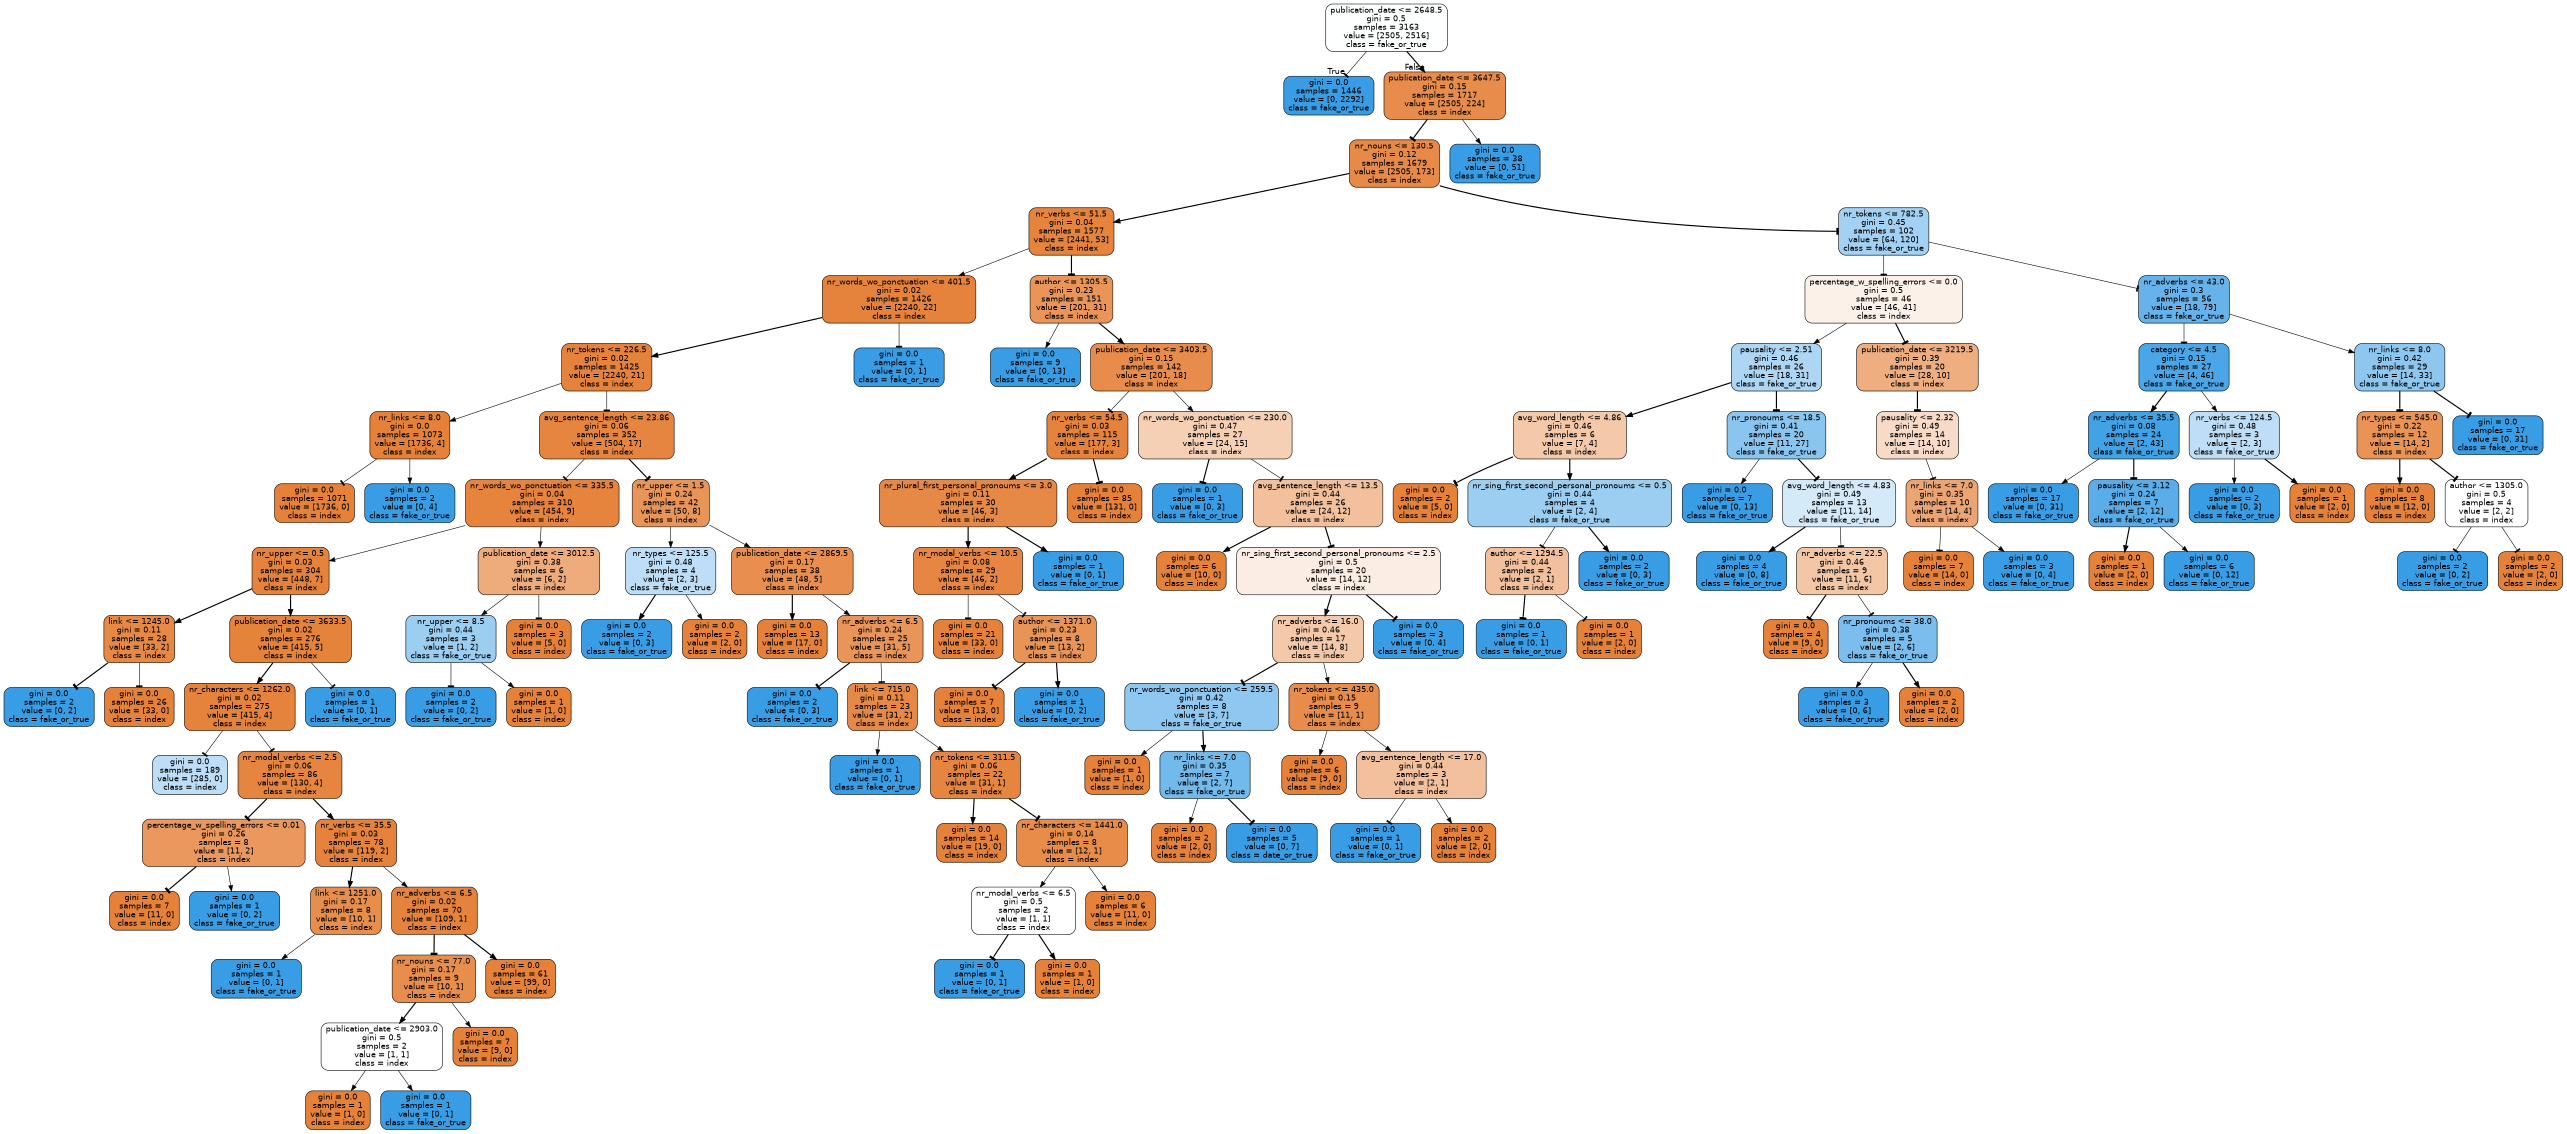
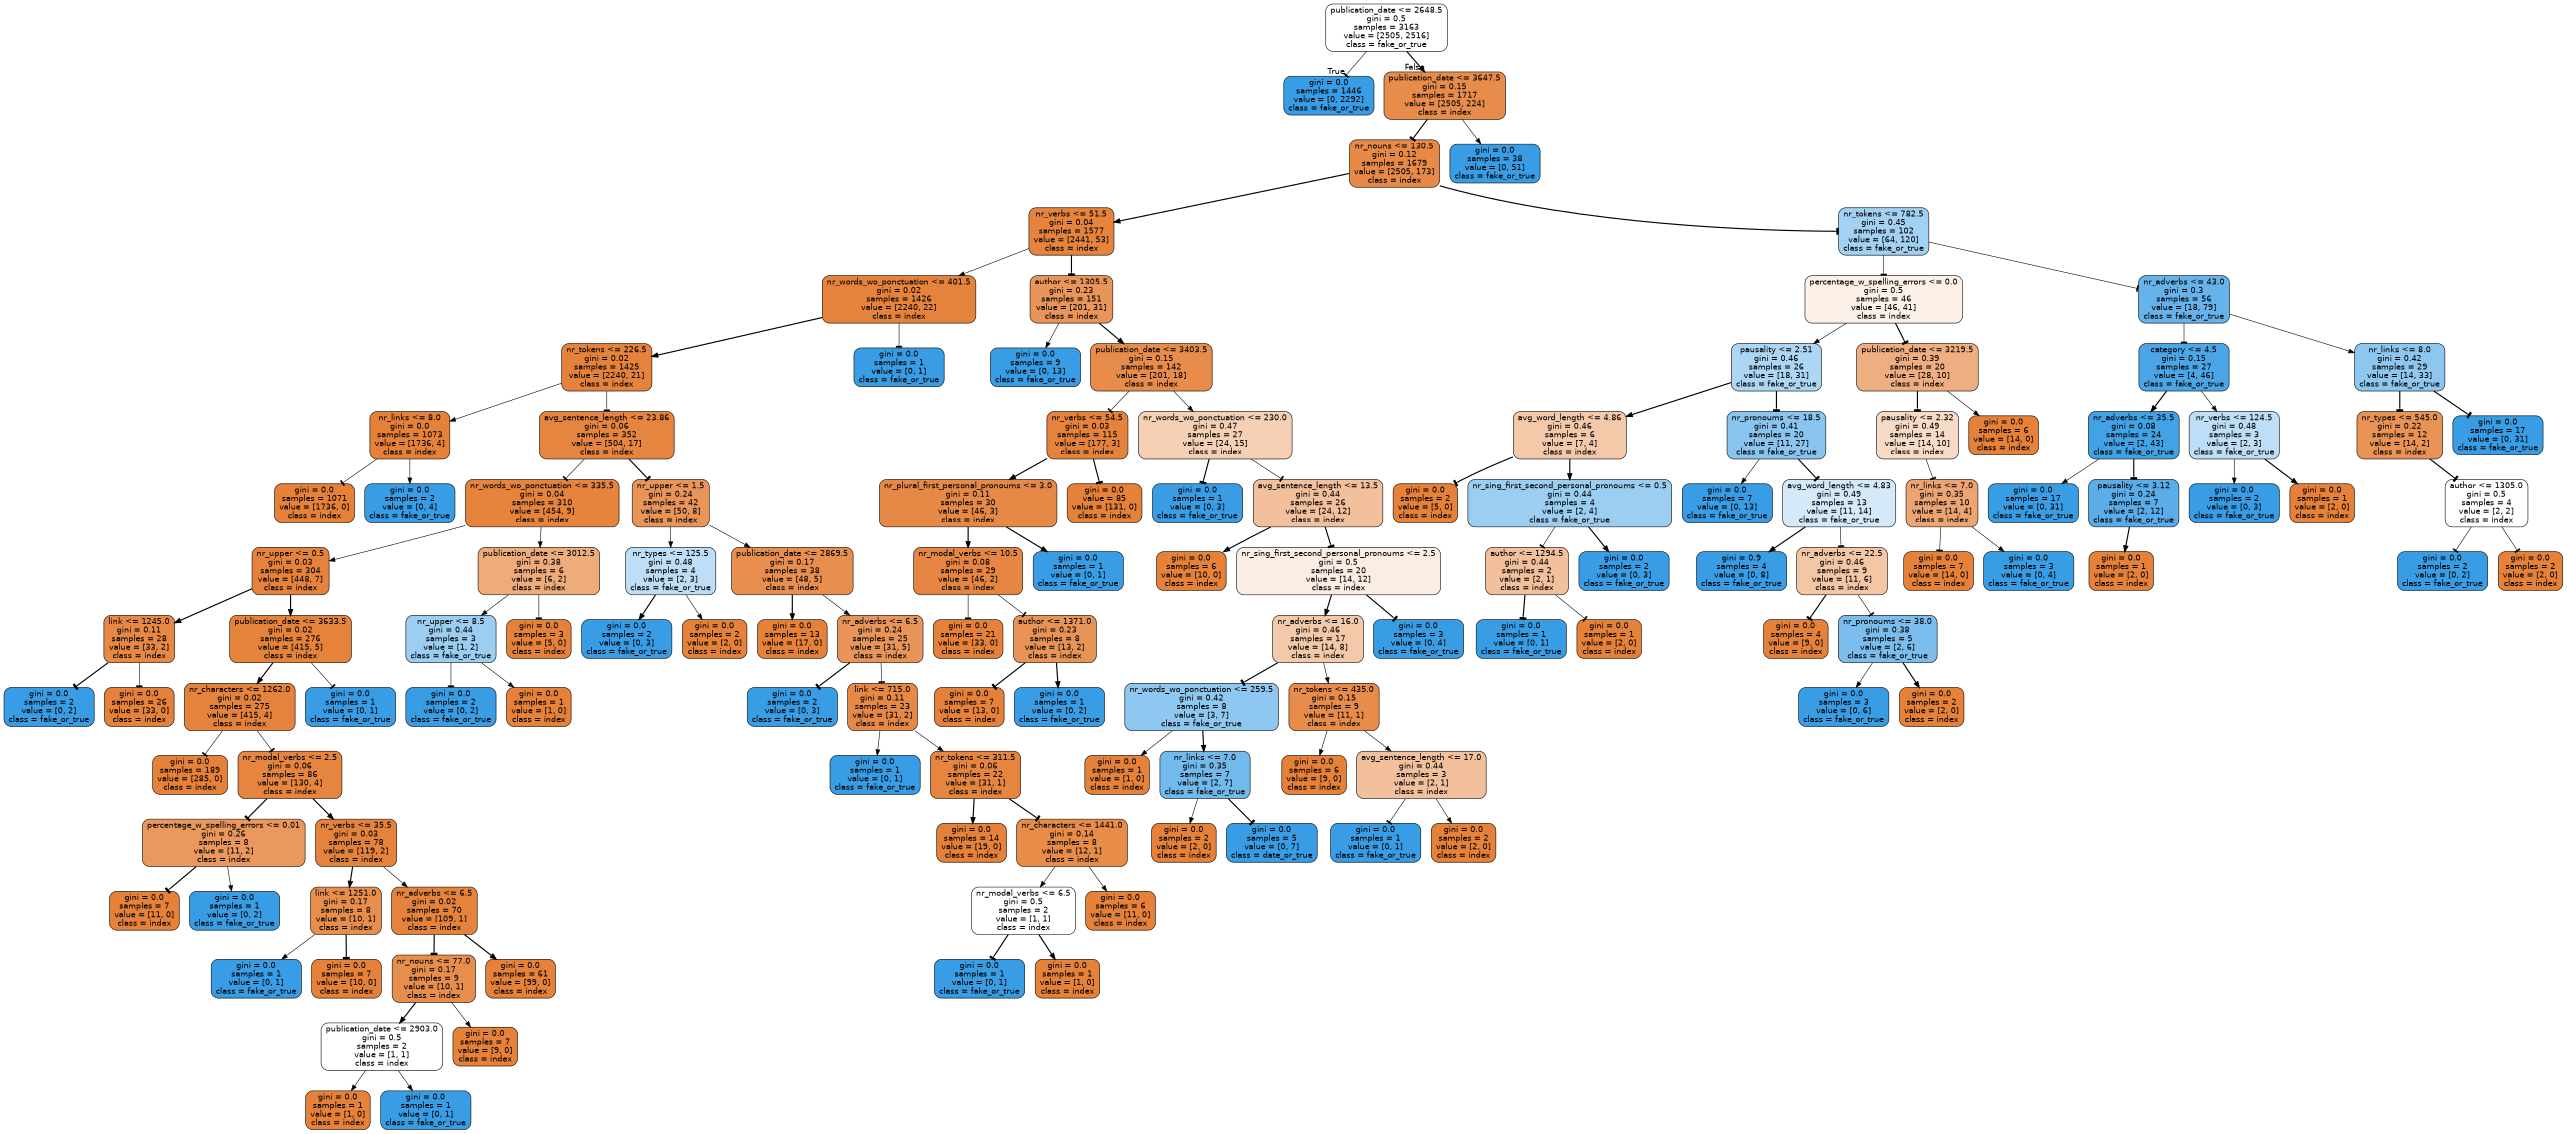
node "gini = 0.0 samples = 6 value = [14, 0] class = index": added
node "gini = 0.0 samples = 85 value = [131, 0] class = index": label "gini = 0.0 samples = 85 value = [131, 0] class = index" -> "gini = 0.0 value = 85 value = [131, 0] class = index"
node "gini = 0.0 samples = 8 value = [12, 0] class = index": removed
node "gini = 0.0 samples = 4 value = [0, 8] class = fake_or_true": label "gini = 0.0 samples = 4 value = [0, 8] class = fake_or_true" -> "gini = 0.9 samples = 4 value = [0, 8] class = fake_or_true"
node "gini = 0.0 samples = 6 value = [0, 12] class = fake_or_true": removed
node "gini = 0.0 samples = 189 value = [285, 0] class = index": fillcolor #bddef6 -> #e58139
node "gini = 0.0 samples = 7 value = [10, 0] class = index": added
